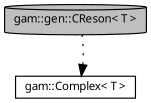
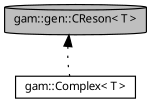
edge "gam::gen::CReson< T >" -> "gam::Complex< T >": reversed
